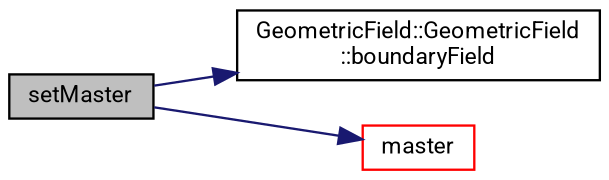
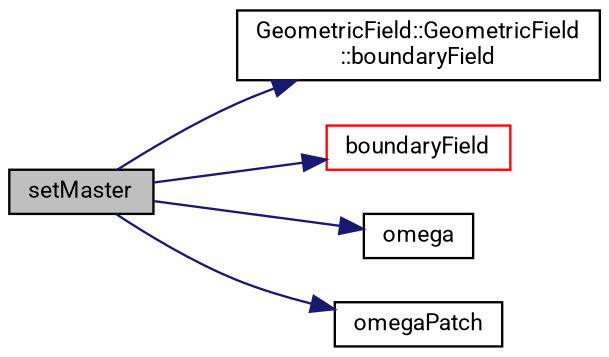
node "master": label "master" -> "boundaryField"
node "omega": added
node "omegaPatch": added
